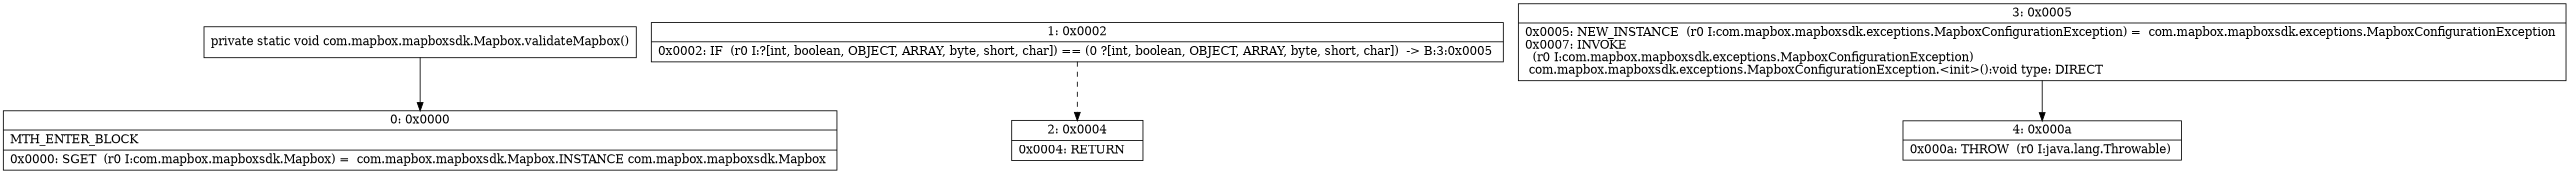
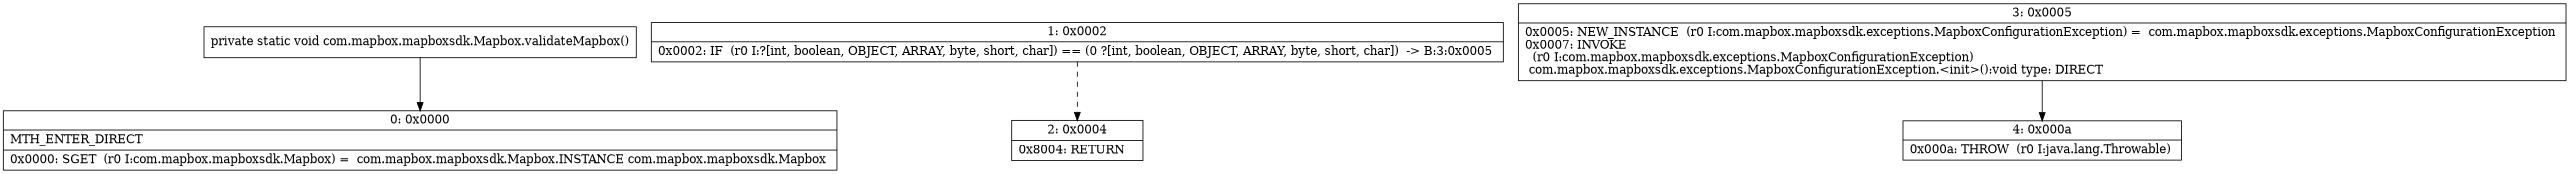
node "0: 0x0000": text "MTH_ENTER_BLOCK" -> "MTH_ENTER_DIRECT"
node "2: 0x0004": text "0x0004: RETURN" -> "0x8004: RETURN"
